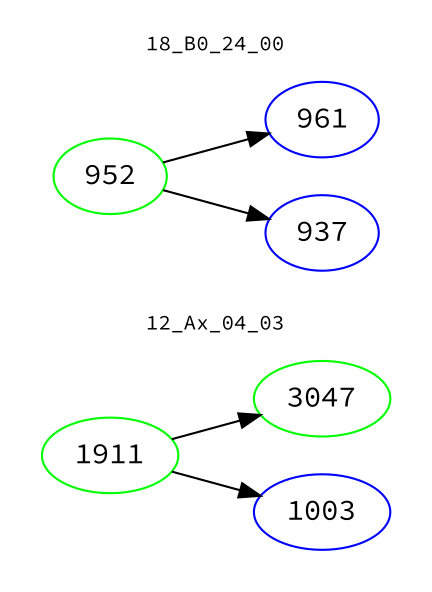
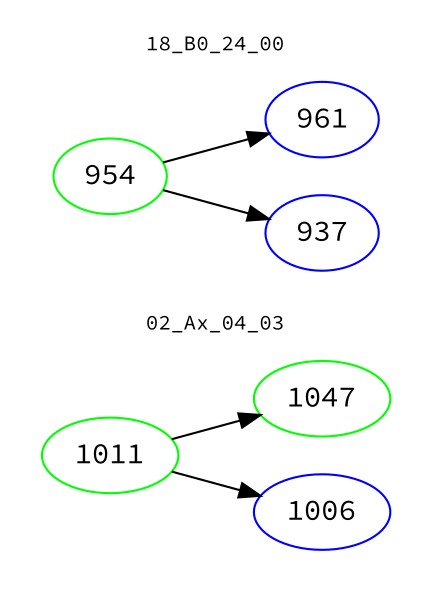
node "952": label "952" -> "954"
cluster "12_Ax_04_03": label "12_Ax_04_03" -> "02_Ax_04_03"
node "3047": label "3047" -> "1047"
node "1911": label "1911" -> "1011"
node "1003": label "1003" -> "1006"
